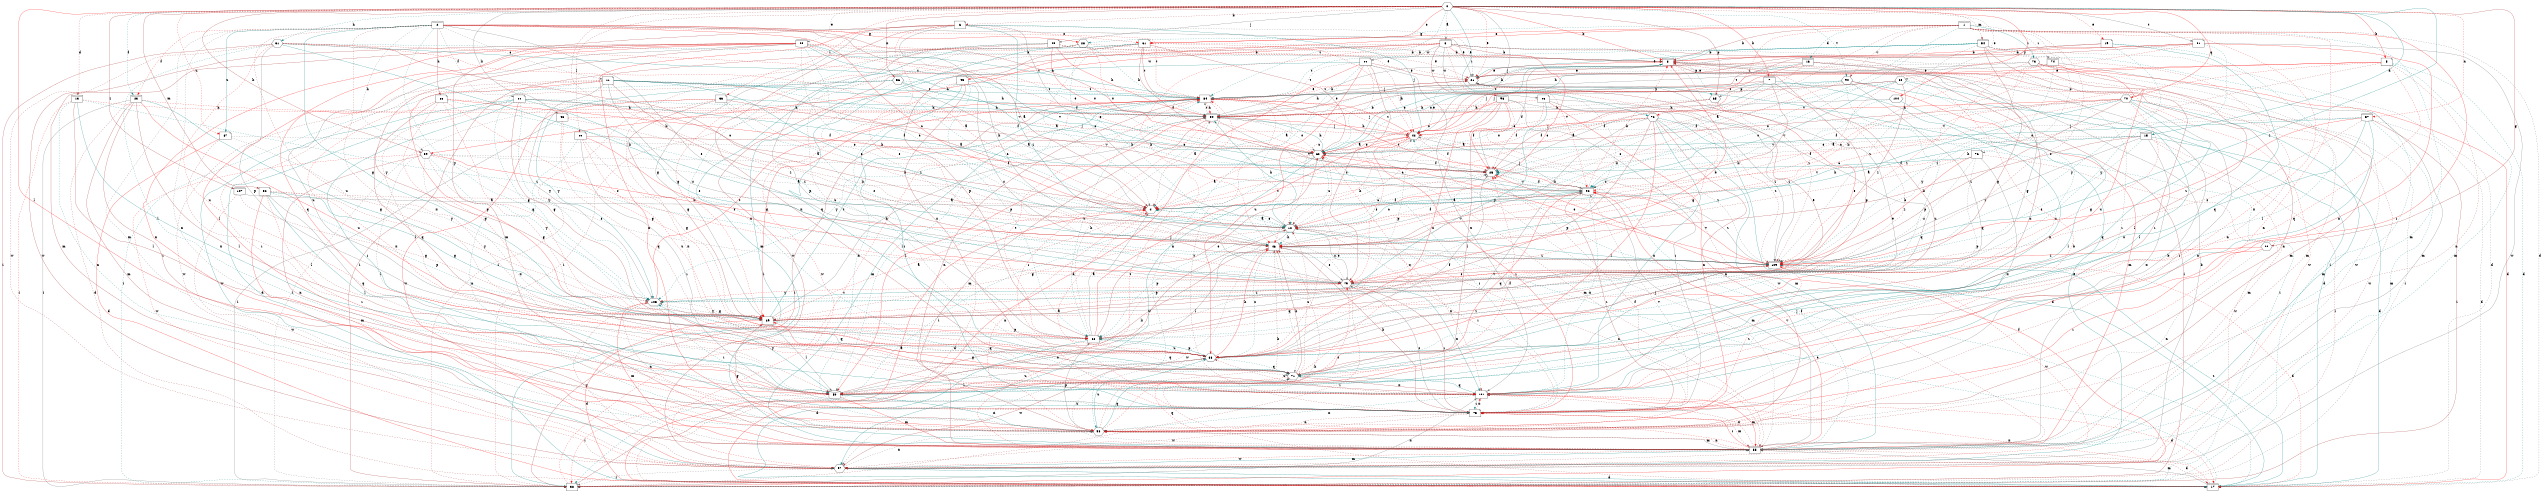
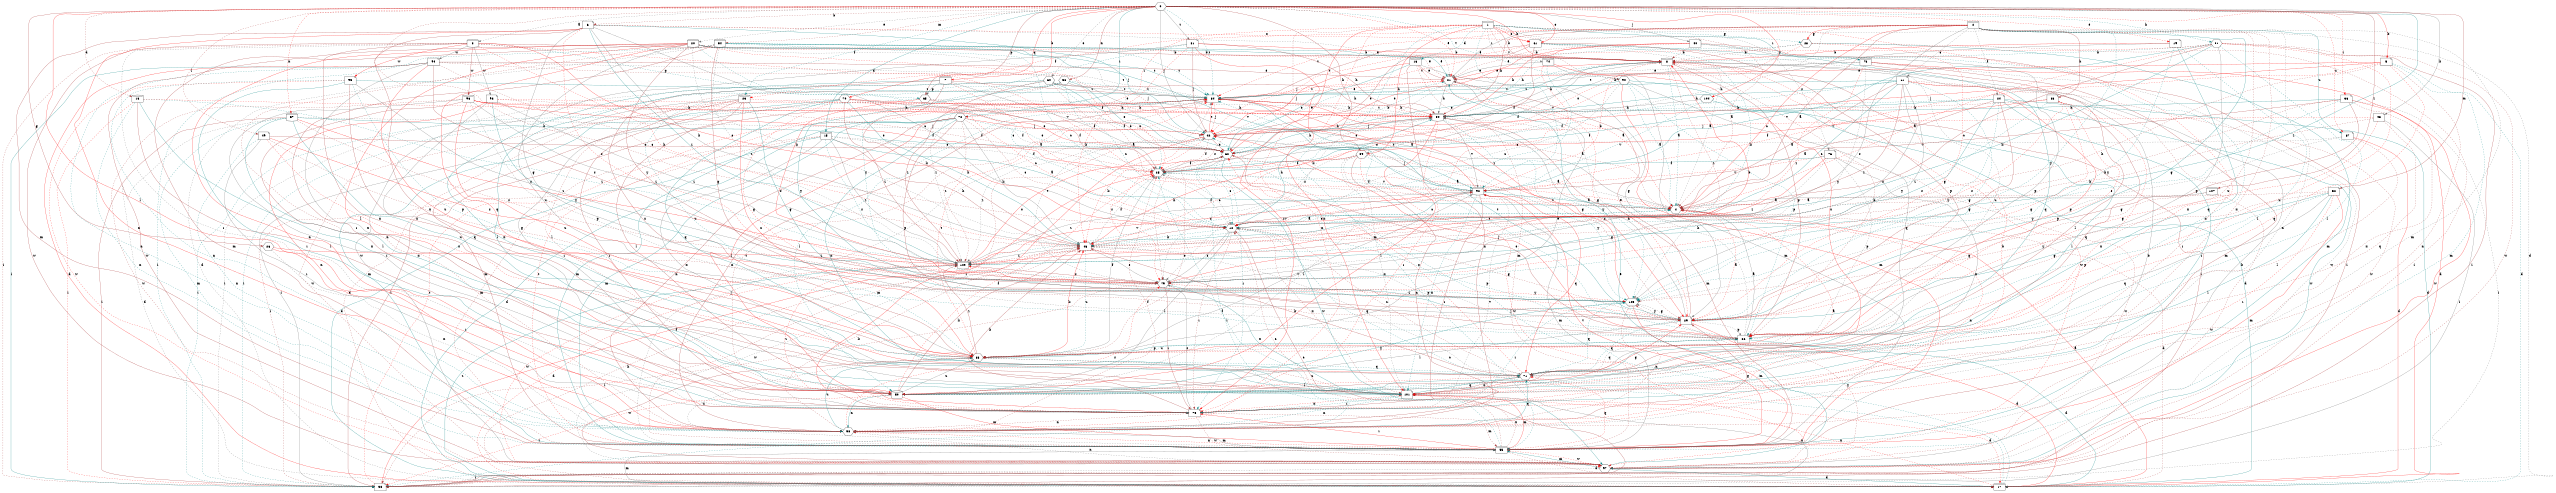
node "73": shape hexagon -> cylinder
edge "58" -> "66": removed, label "p"
